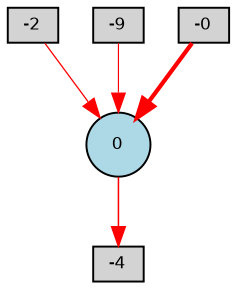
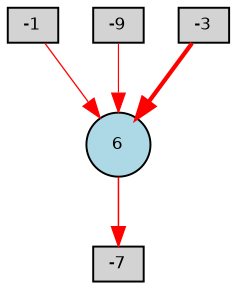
node "-2": label "-2" -> "-1"
node "-0": label "-0" -> "-3"
node "0": label "0" -> "6"
node "-4": label "-4" -> "-7"
